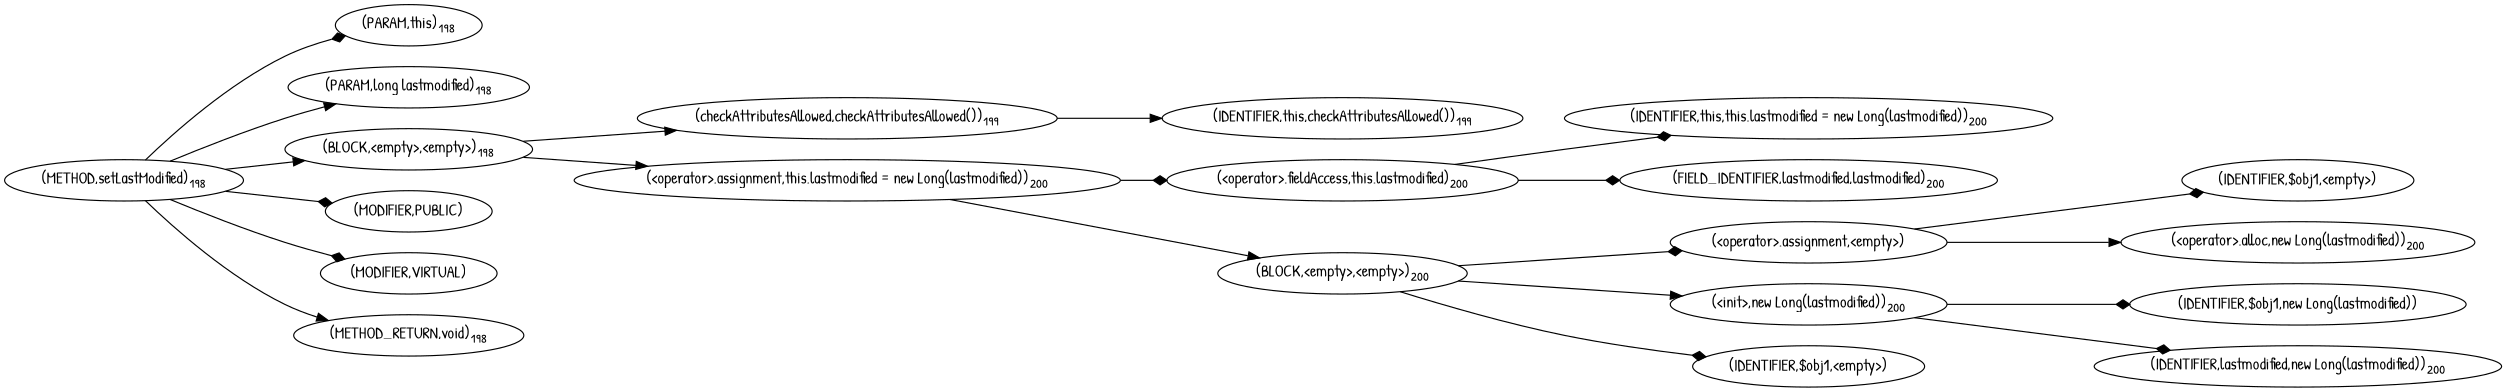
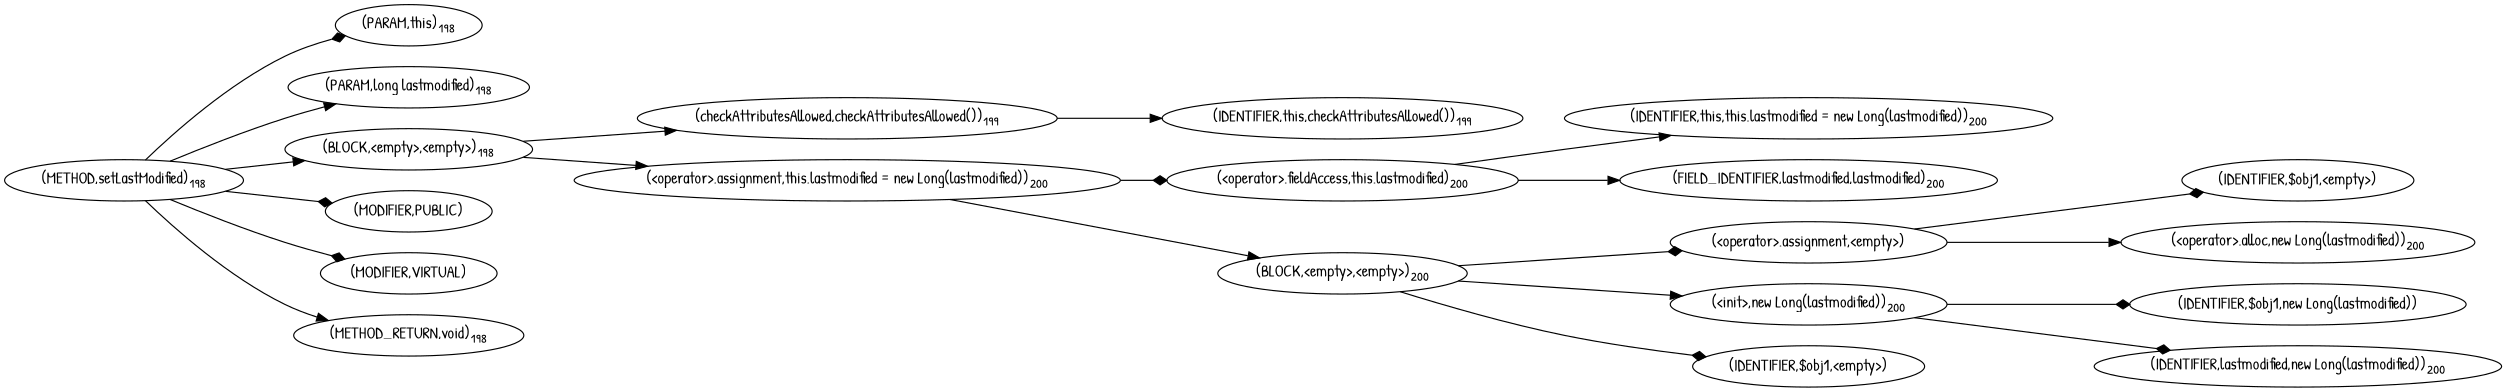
edge "(<operator>.fieldAccess,this.lastmodified)" -> "(IDENTIFIER,this,this.lastmodified = new Long(lastmodified))": arrowhead diamond -> normal
edge "(<operator>.fieldAccess,this.lastmodified)" -> "(FIELD_IDENTIFIER,lastmodified,lastmodified)": arrowhead diamond -> normal
